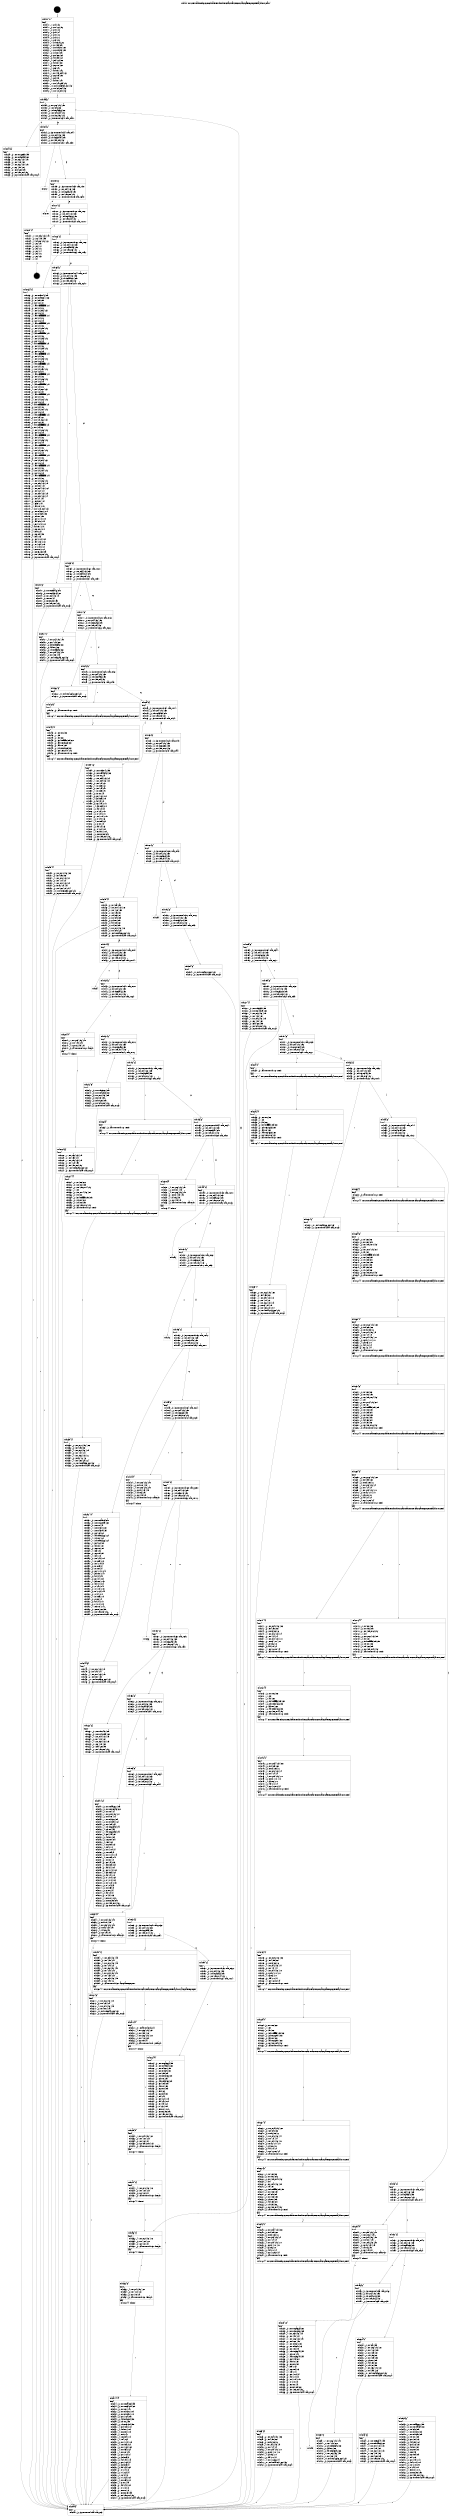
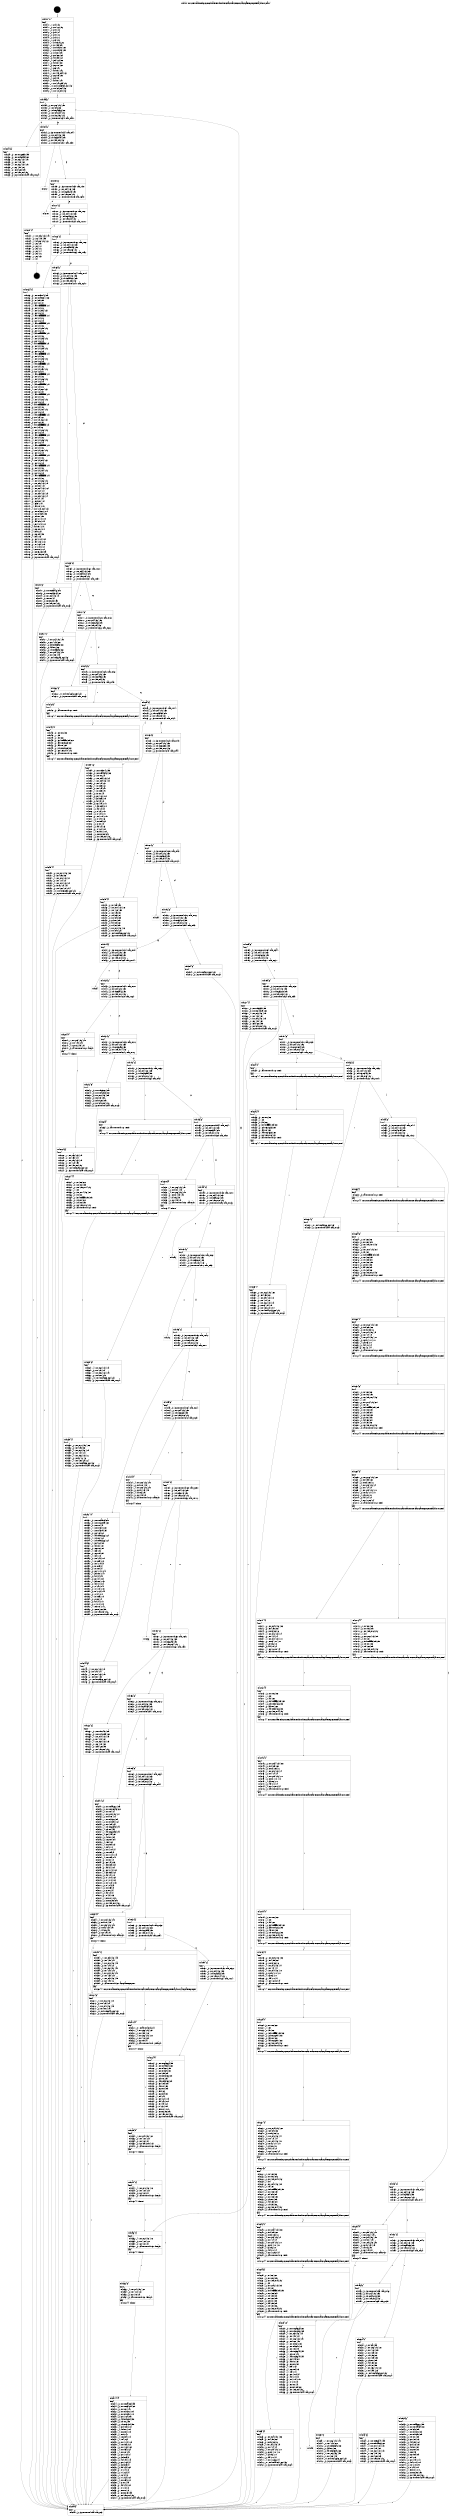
edge "0x4024e4 [42]" -> "0x401d1f [28]": now "0x401d03 [28]" -> "0x401d1f [28]"
edge "0x401edf [28]" -> "0x402377 [42]": removed, label "2"
edge "0x401d3b [28]" -> "0x401d57 [28]": added, label "22"
node "0x40252b [32]": added
edge "0x401e6f [28]" -> "0x401e8b [28]": added, label "13"
node "0x4027bd [40]": added
node "0x4028bf [52]": added
